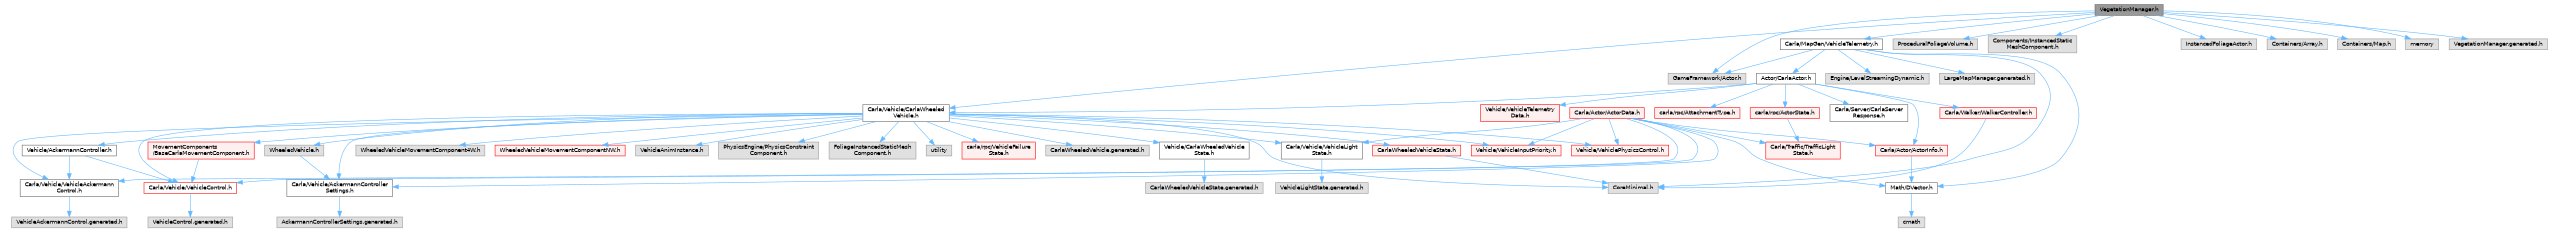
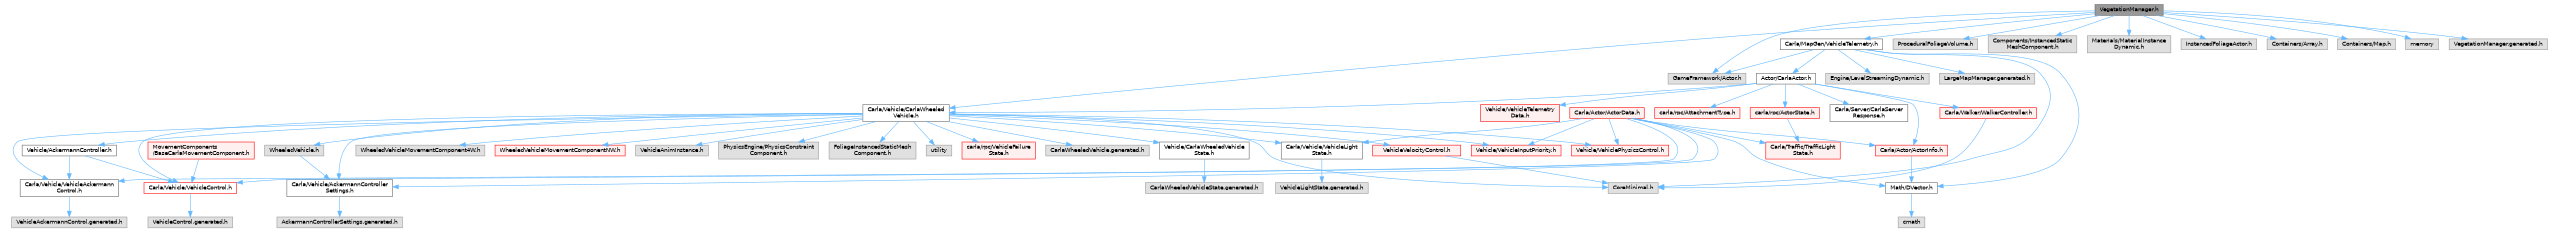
node "Materials/MaterialInstance Dynamic.h": added
edge "Carla/Vehicle/CarlaWheeled Vehicle.h" -> "MovementComponents /BaseCarlaMovementComponent.h": removed
node "CarlaWheeledVehicleState.h": label "CarlaWheeledVehicleState.h" -> "VehicleVelocityControl.h"
